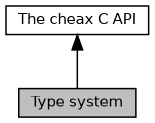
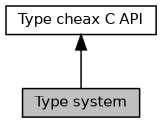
node "The cheax C API": label "The cheax C API" -> "Type cheax C API"
